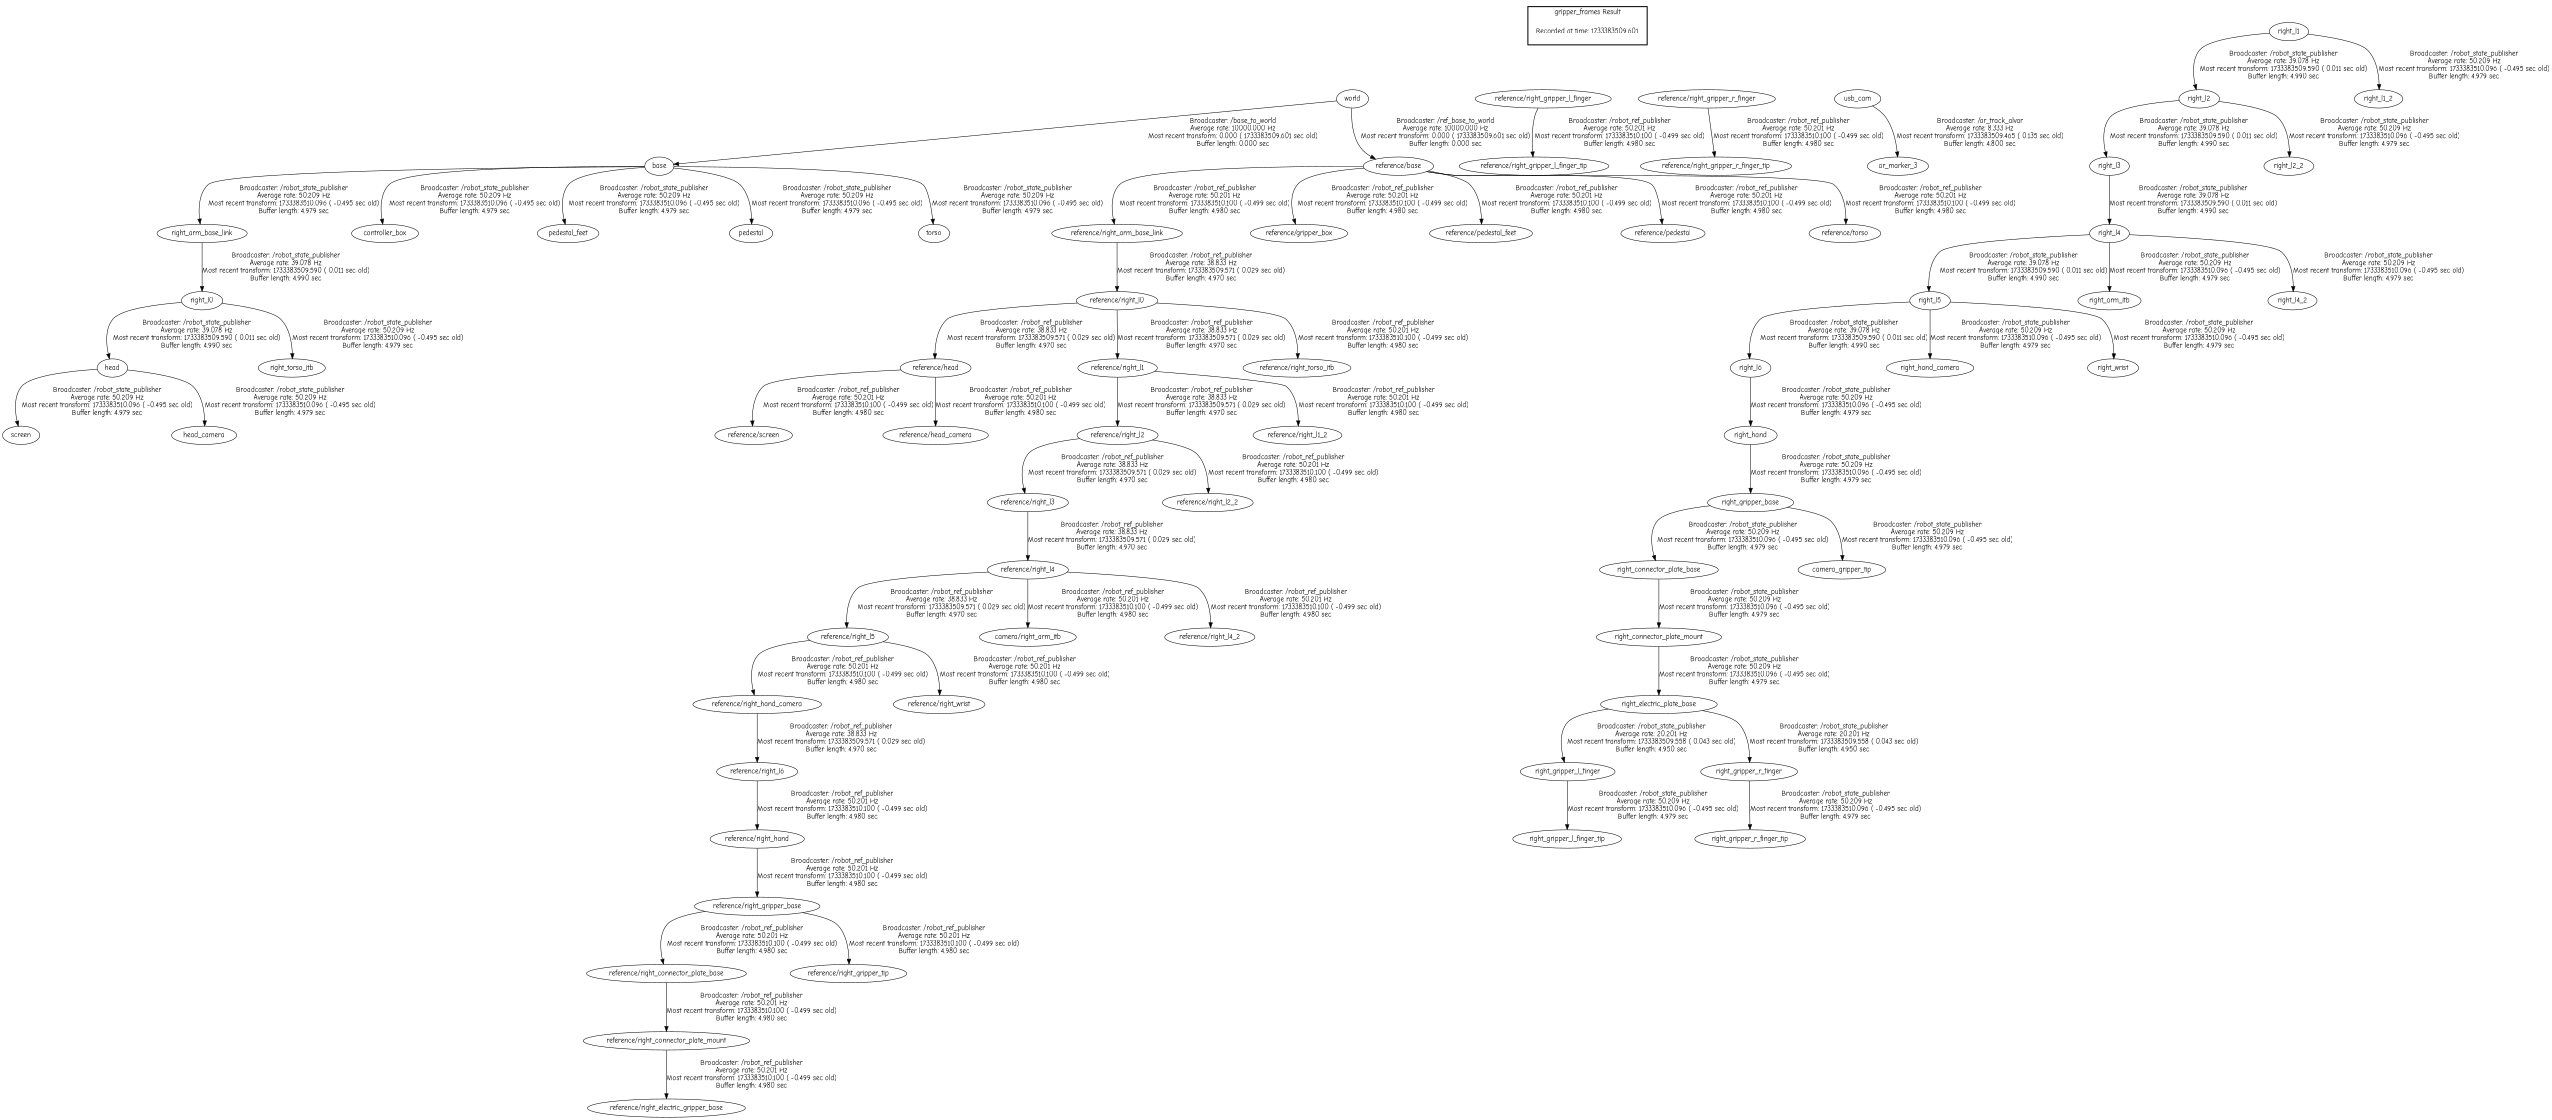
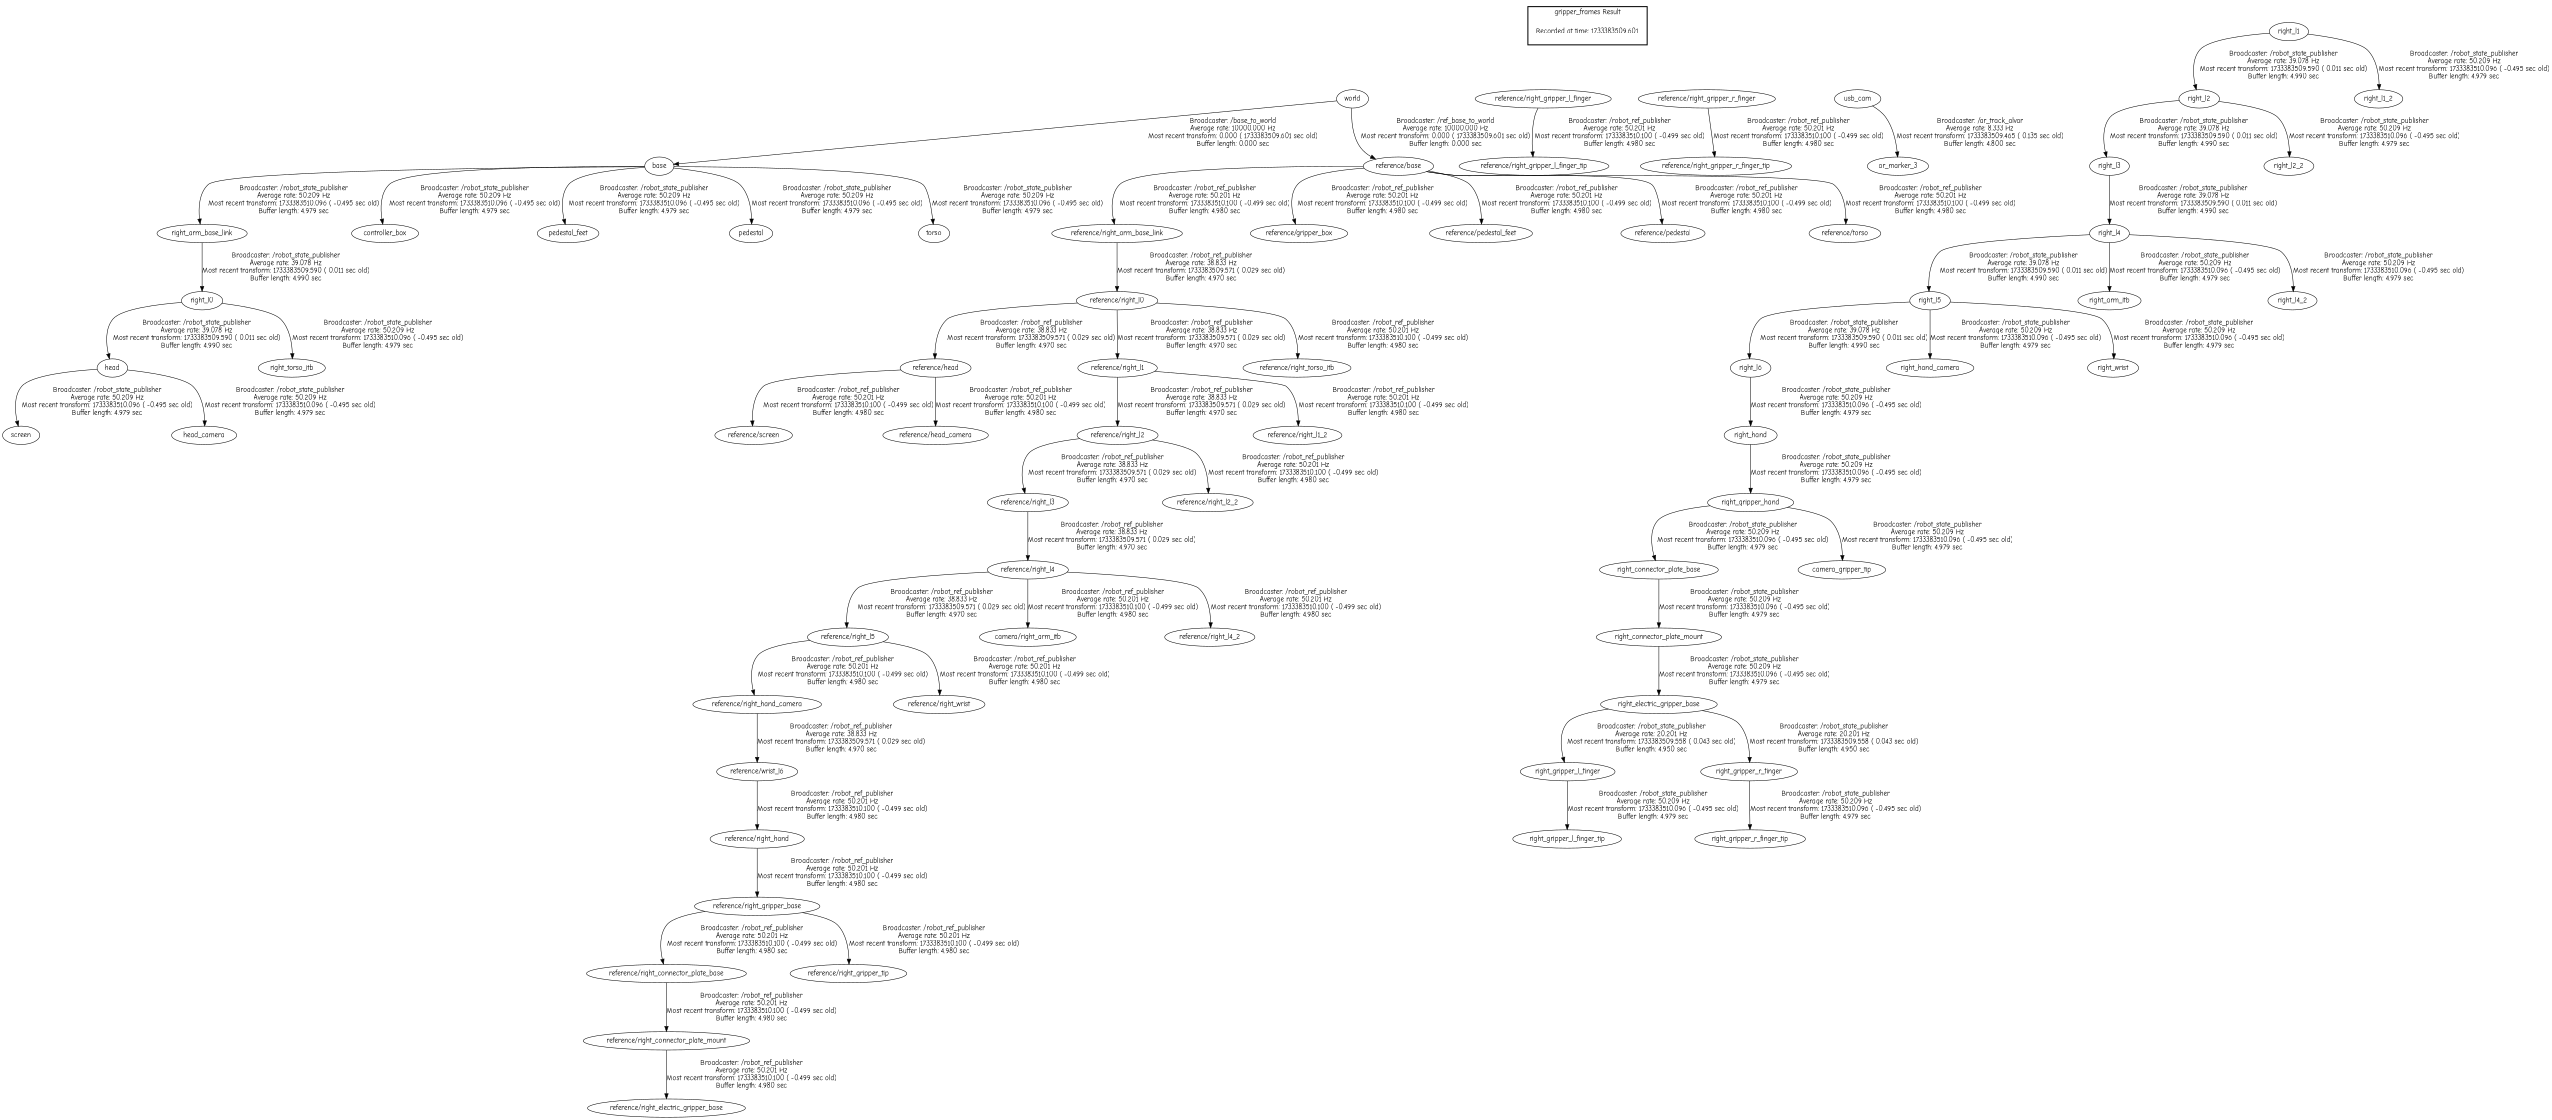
node "right_gripper_base": label "right_gripper_base" -> "right_gripper_hand"
node "right_electric_plate_base": label "right_electric_plate_base" -> "right_electric_gripper_base"
node "reference/right_l6": label "reference/right_l6" -> "reference/wrist_l6"
